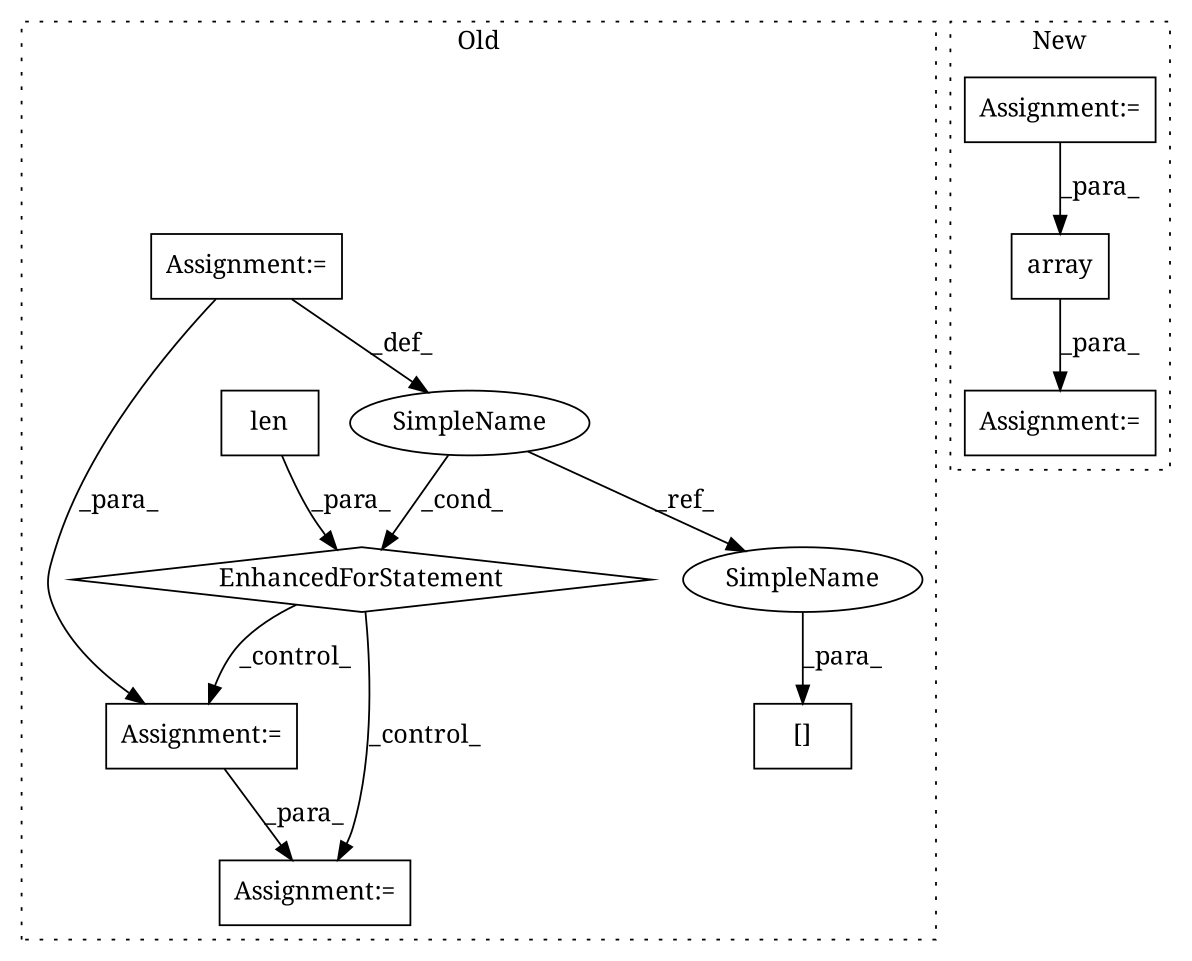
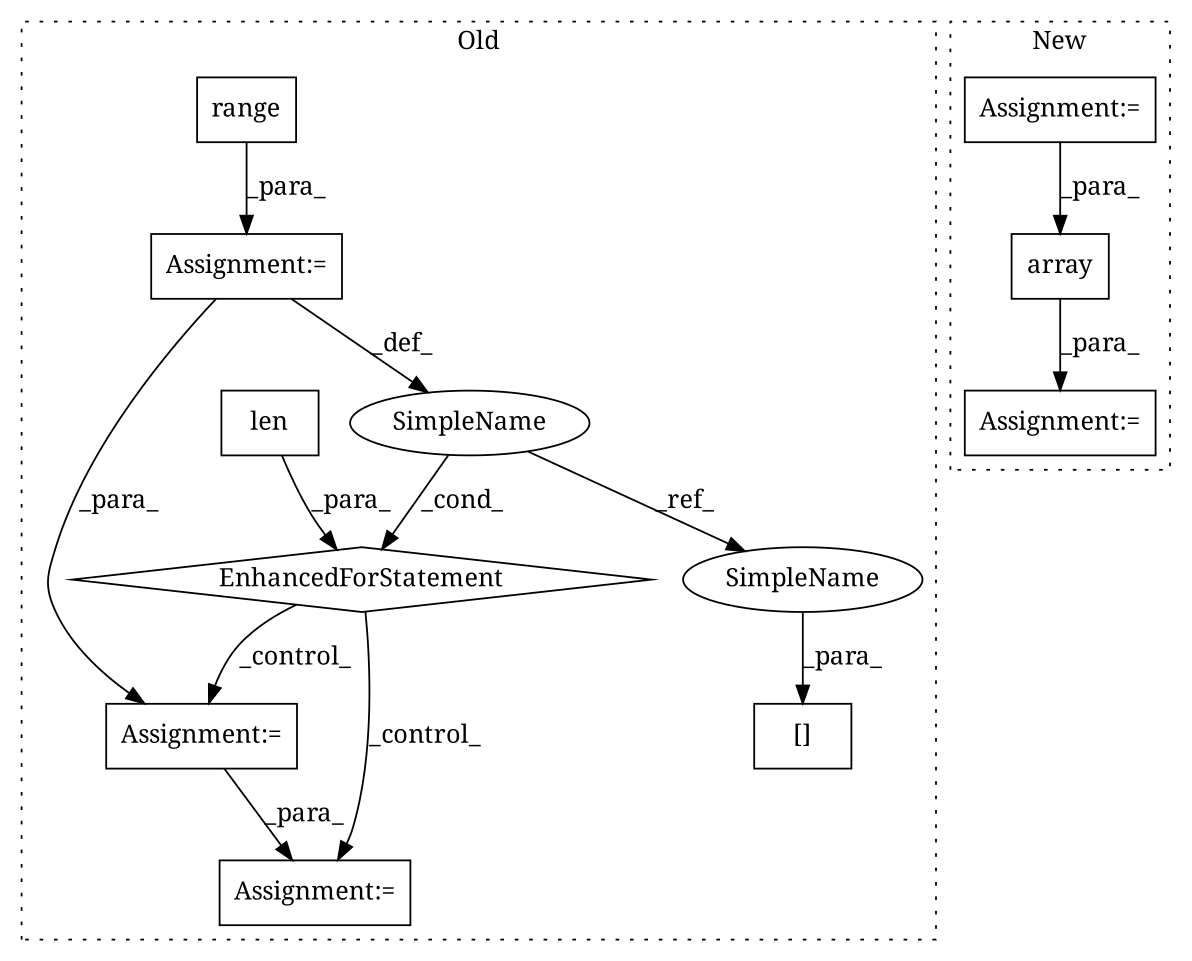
node "range": added
